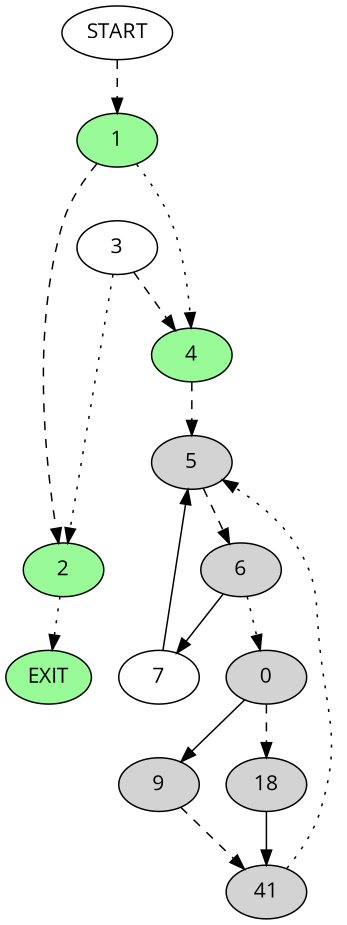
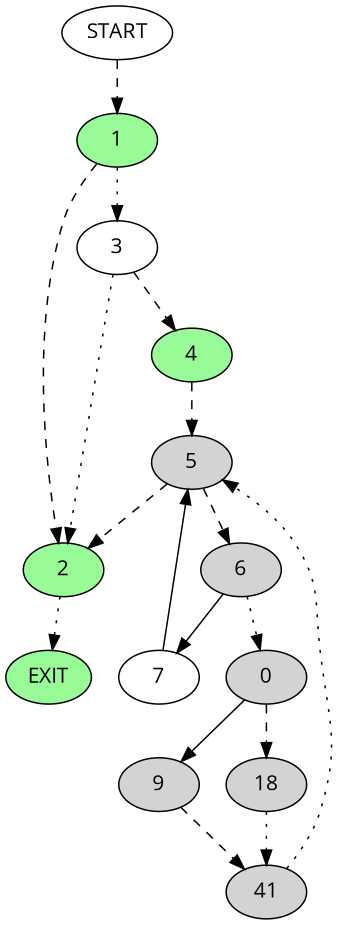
edge "1" -> "4": now "1" -> "3"
edge "5" -> "2": added
edge "18" -> "41": style solid -> dotted
